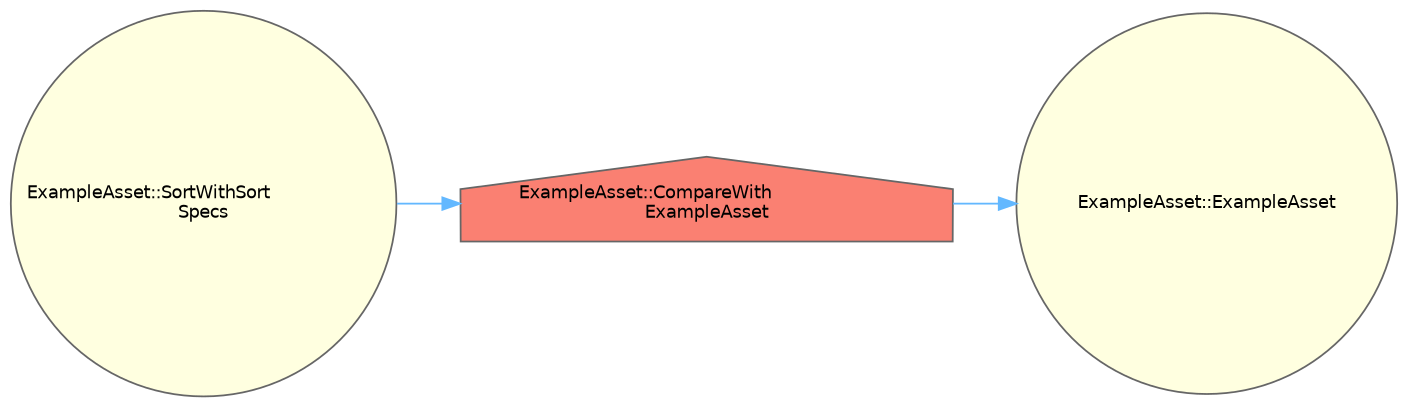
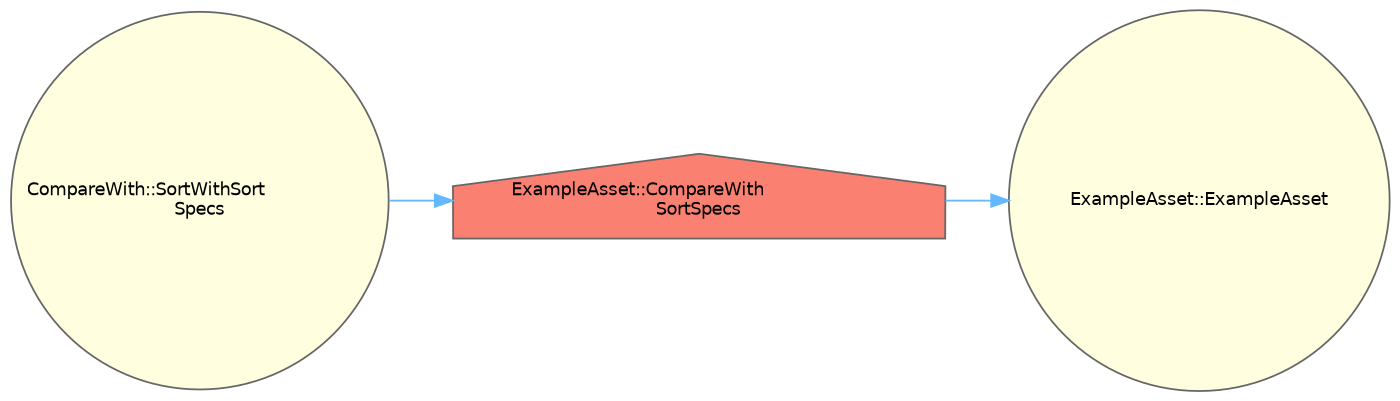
node "ExampleAsset::SortWithSort Specs": label "ExampleAsset::SortWithSort Specs" -> "CompareWith::SortWithSort Specs"
node "ExampleAsset::CompareWith ExampleAsset": label "ExampleAsset::CompareWith ExampleAsset" -> "ExampleAsset::CompareWith SortSpecs"
